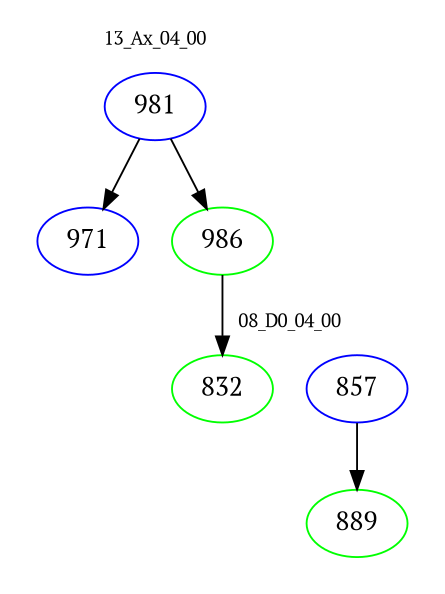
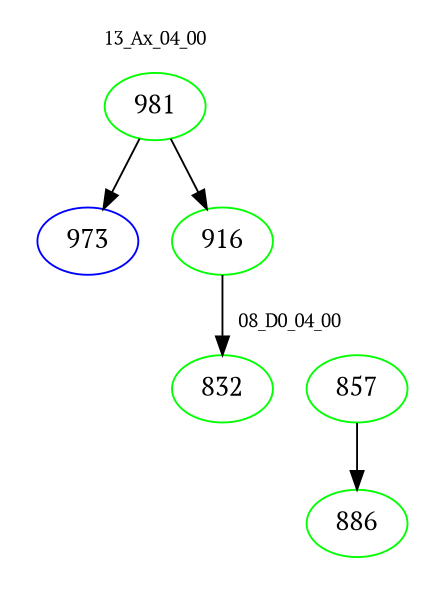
node "981": color blue -> green
node "971": label "971" -> "973"
node "986": label "986" -> "916"
node "857": color blue -> green
node "889": label "889" -> "886"
